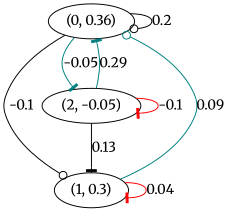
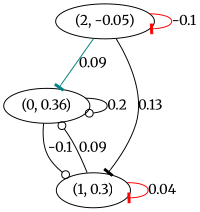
edge "(0, 0.36)" -> "(2, -0.05)": removed, label "-0.05"
edge "(2, -0.05)" -> "(0, 0.36)": label "0.29" -> "0.09"
edge "(1, 0.3)" -> "(0, 0.36)": color teal -> black
